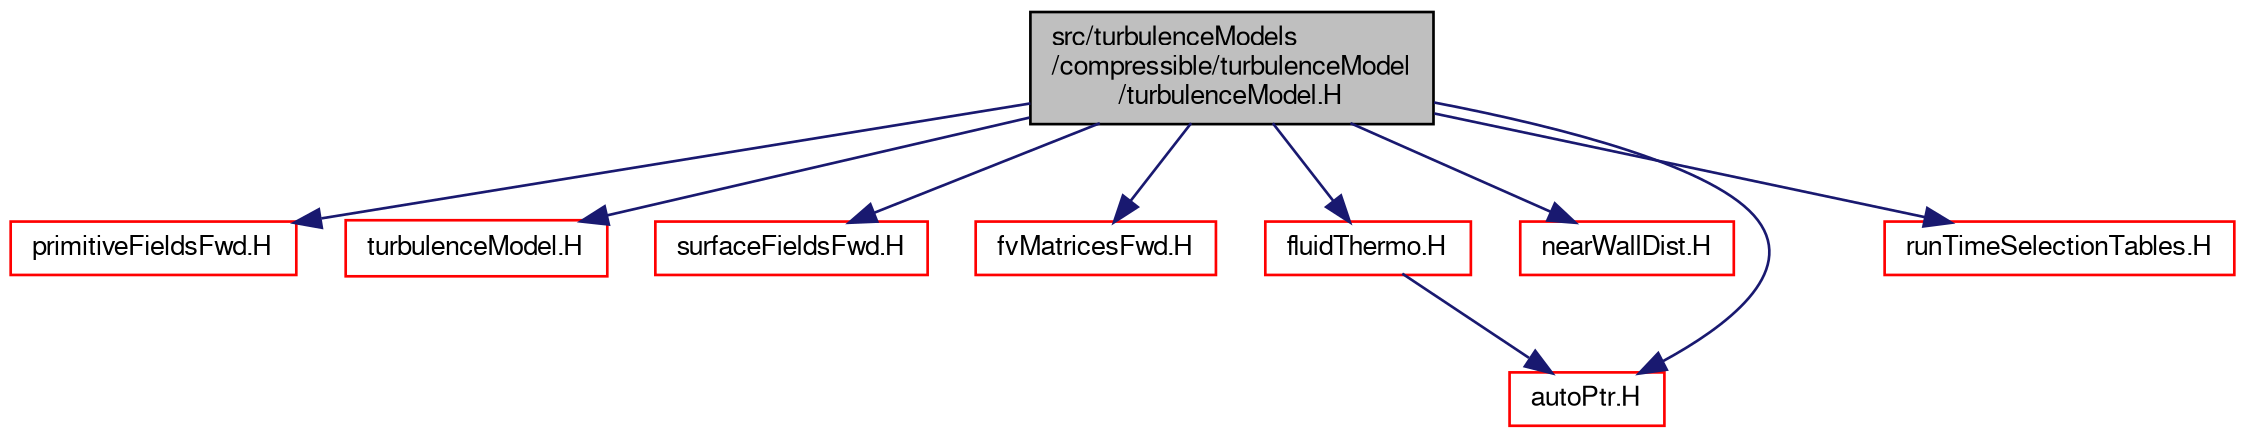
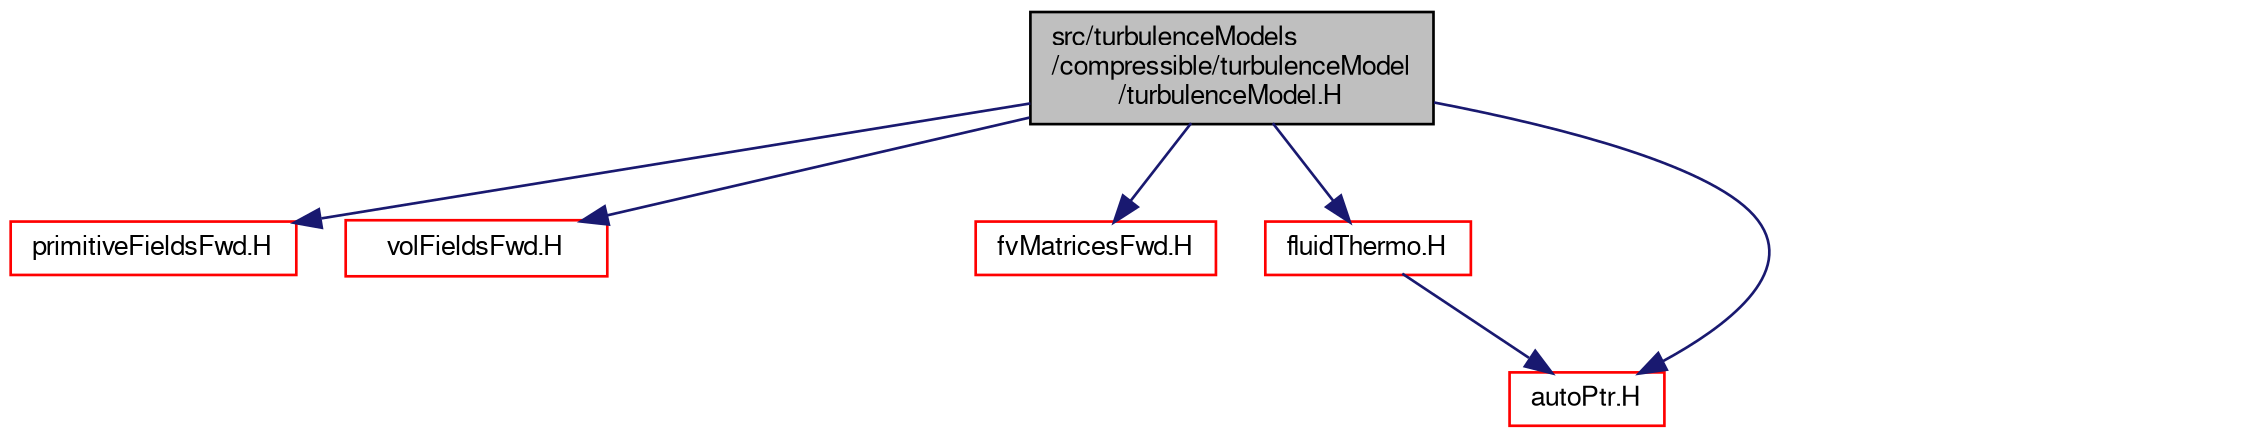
node "turbulenceModel.H": label "turbulenceModel.H" -> "volFieldsFwd.H"
node "surfaceFieldsFwd.H": removed
node "nearWallDist.H": removed
node "runTimeSelectionTables.H": removed
